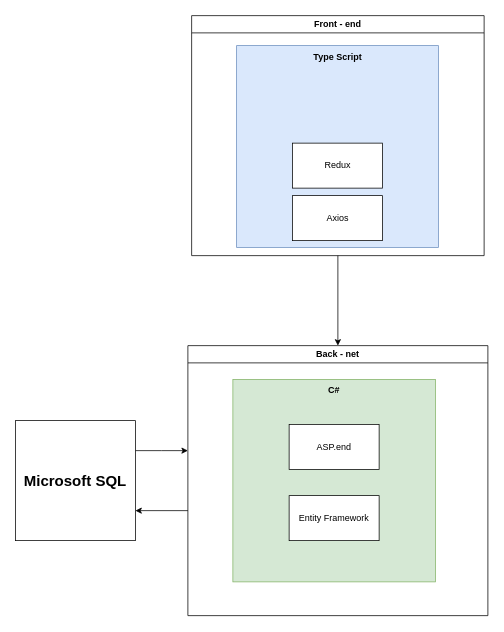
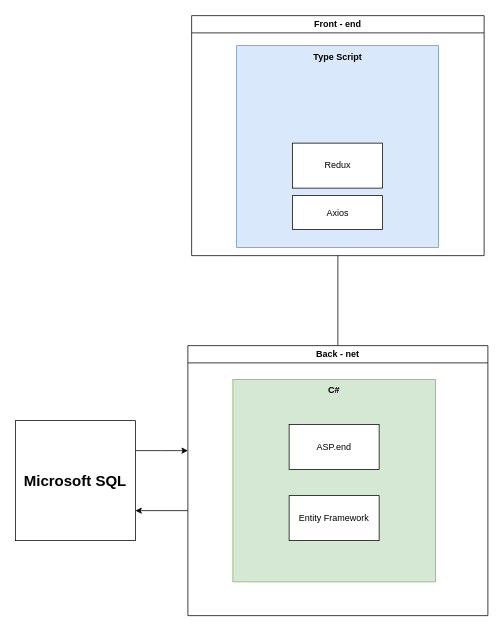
node "Axios": size 90x45 -> 90x34
edge "Front - end" -> "Back - net": arrowhead classic -> none
